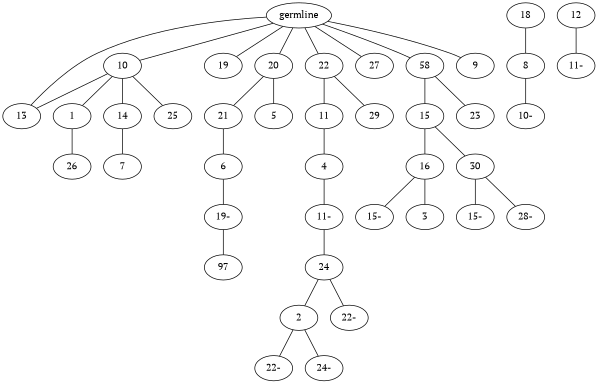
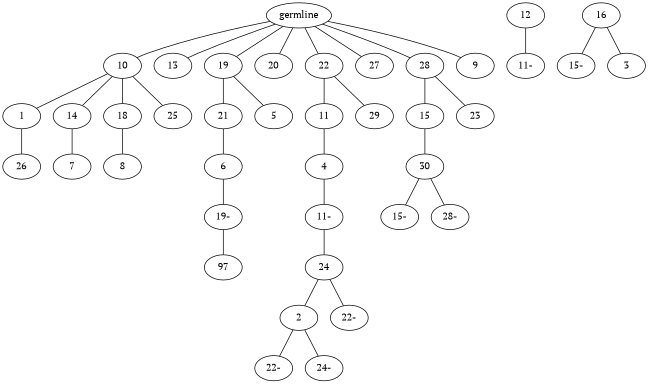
node "58": label "58" -> "28"
edge "10" -- "13": now "10" -- "18"
edge "20" -- "21": now "19" -- "21"
edge "20" -- "5": now "19" -- "5"
node "10-": removed
edge "15" -- "16": removed
